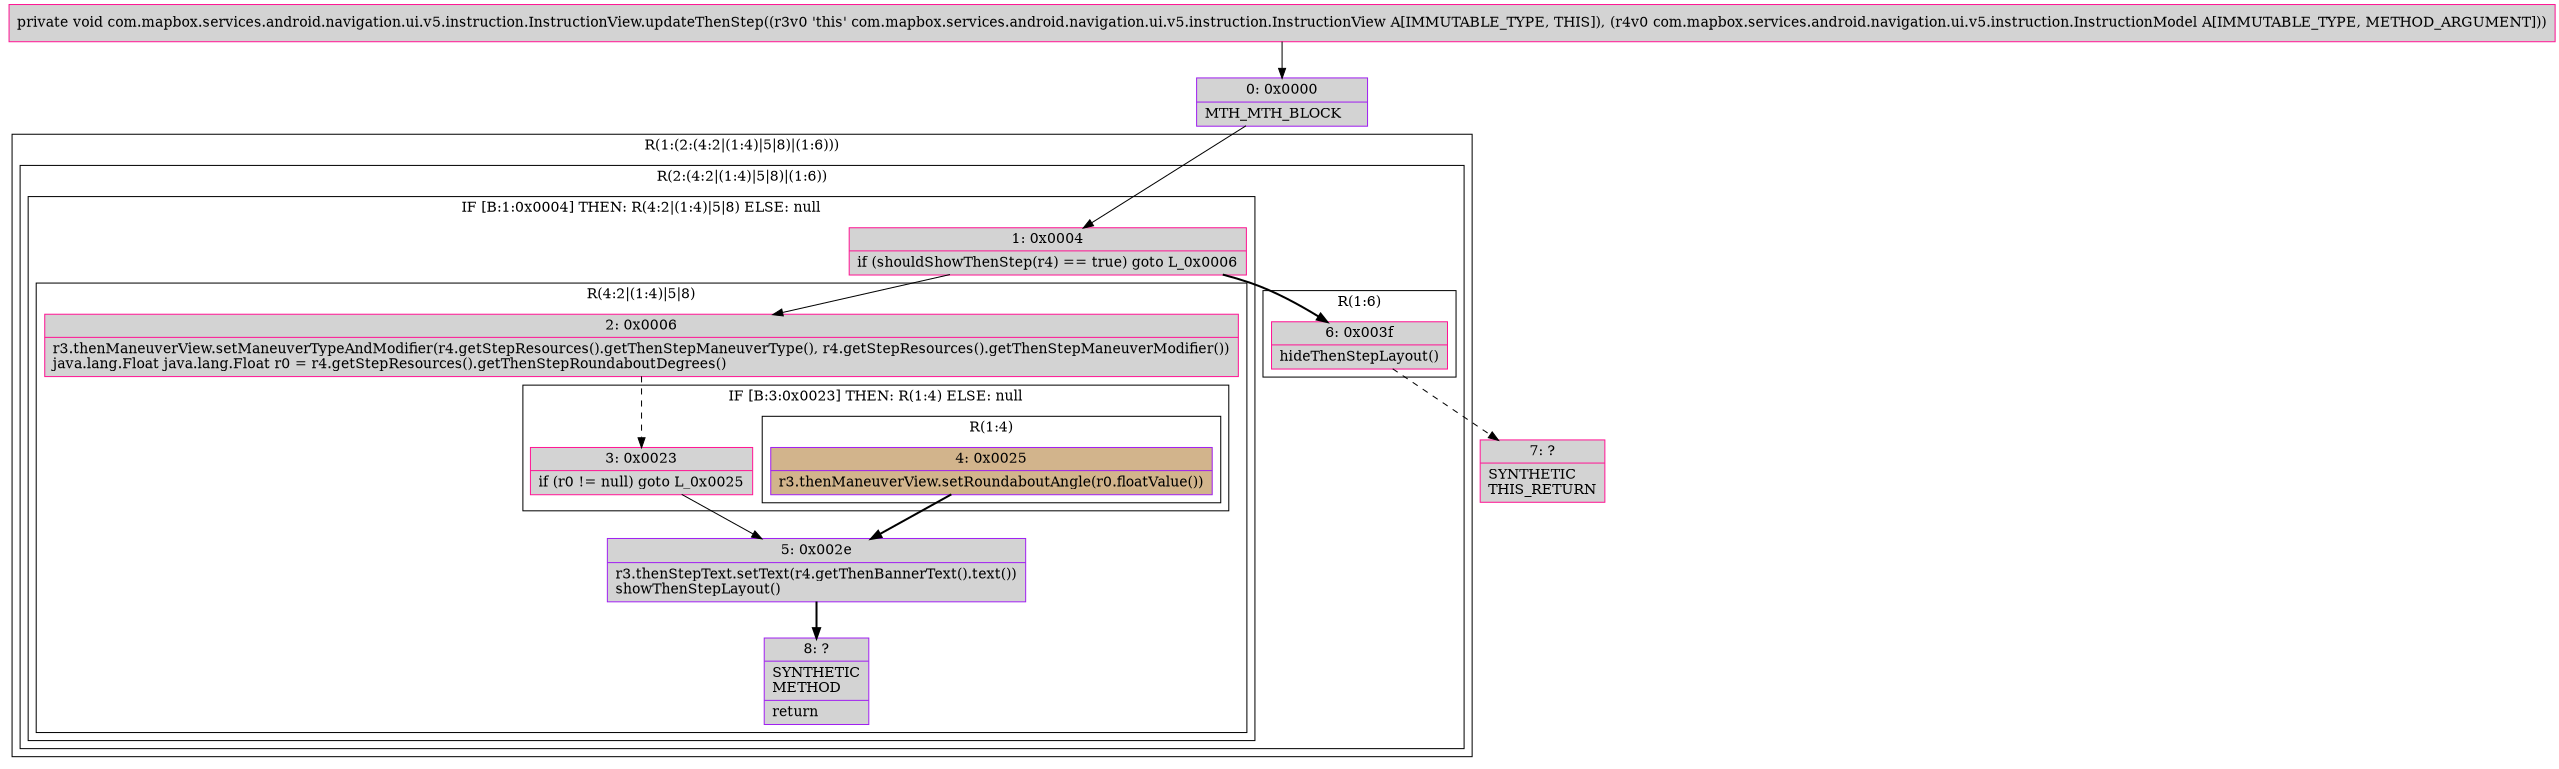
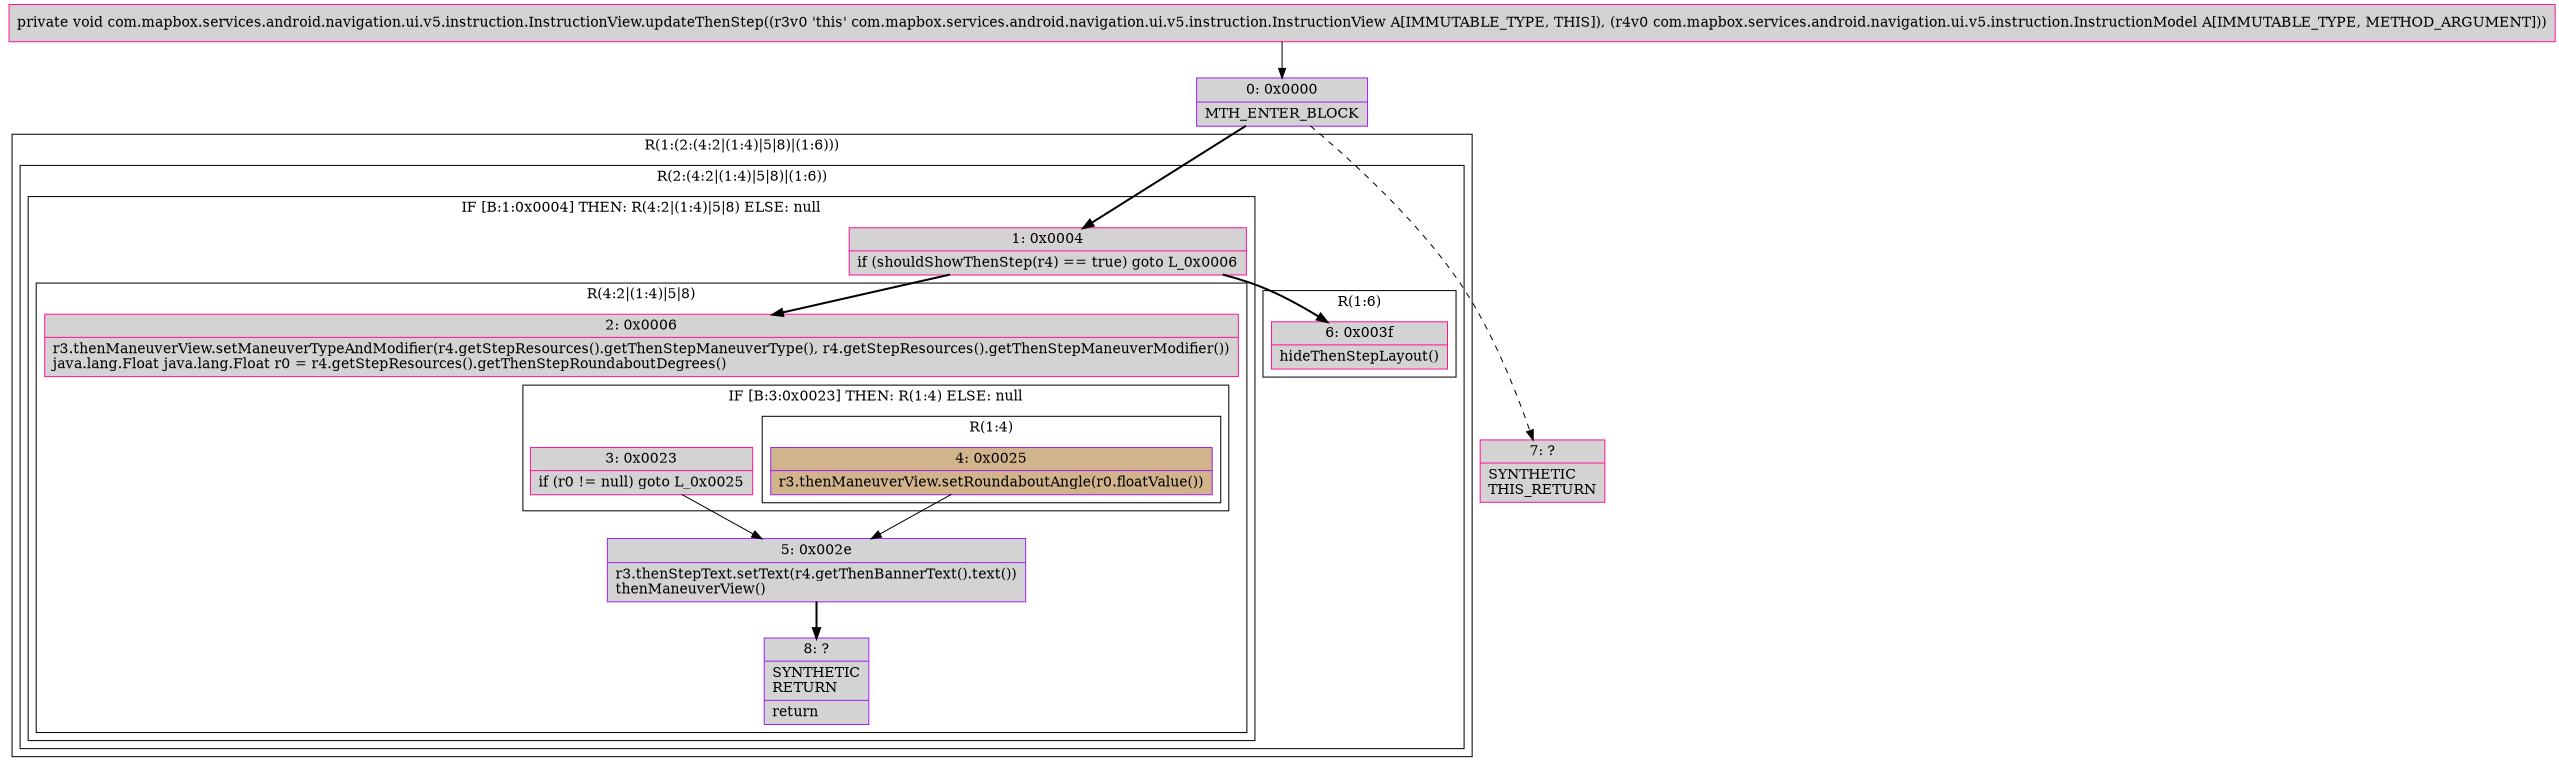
node "0: 0x0000": text "MTH_MTH_BLOCK" -> "MTH_ENTER_BLOCK"
edge "0: 0x0000" -> "1: 0x0004": style solid -> bold
edge "1: 0x0004" -> "2: 0x0006": style solid -> bold
edge "6: 0x003f" -> "7: ?": now "0: 0x0000" -> "7: ?"
edge "2: 0x0006" -> "3: 0x0023": removed
edge "4: 0x0025" -> "5: 0x002e": style bold -> solid
node "5: 0x002e": text "showThenStepLayout()" -> "thenManeuverView()"
node "8: ?": text "METHOD" -> "RETURN"
